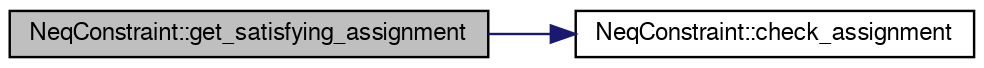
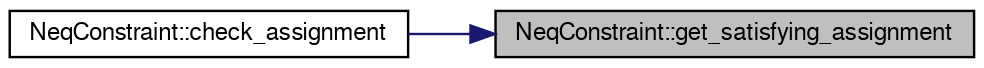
edge "NeqConstraint::get_satisfying_assignment" -> "NeqConstraint::check_assignment": reversed
